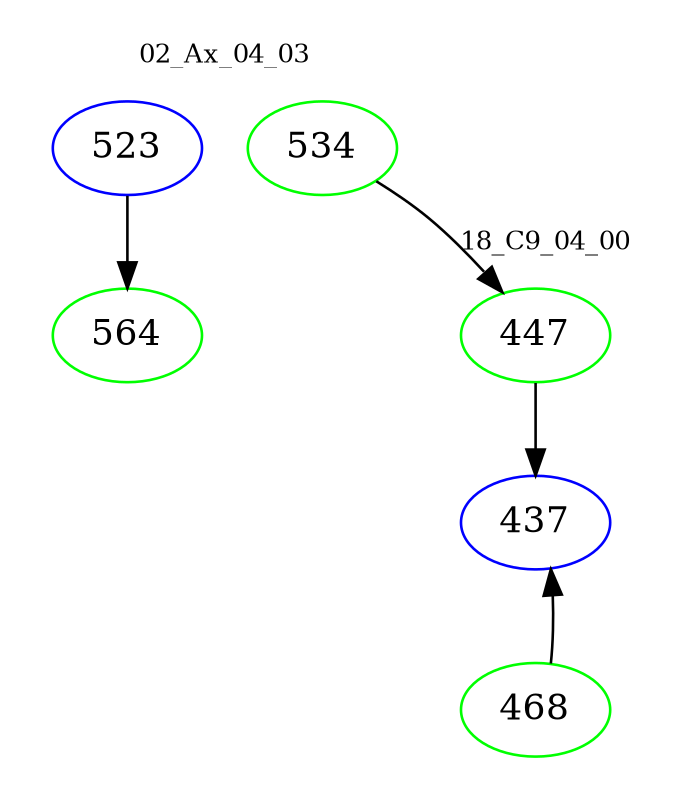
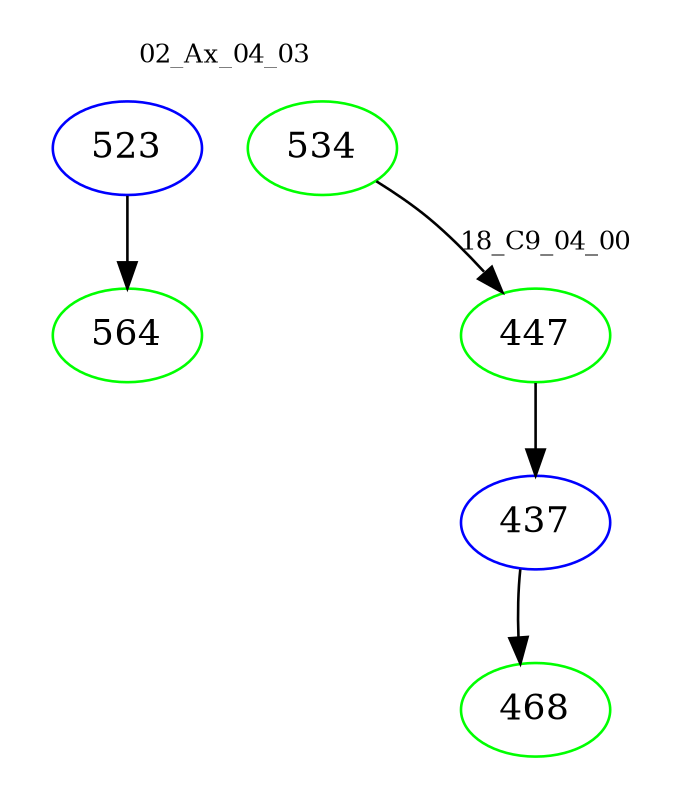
edge "468" -> "437": reversed
